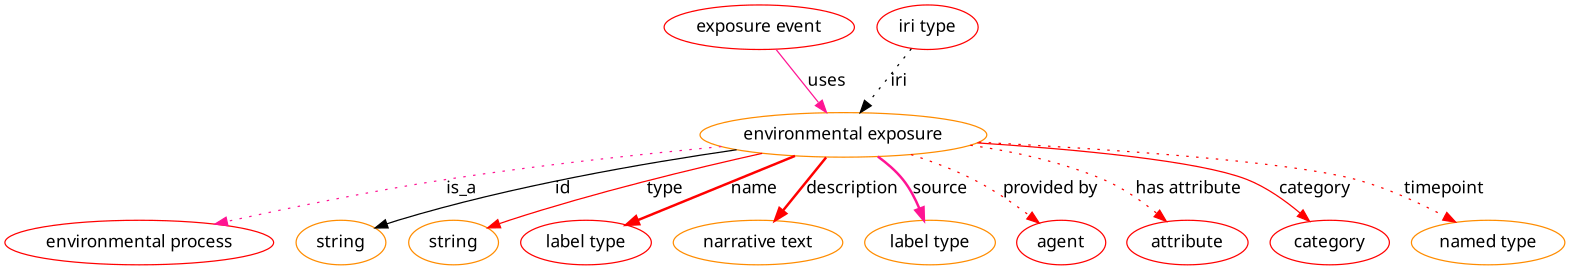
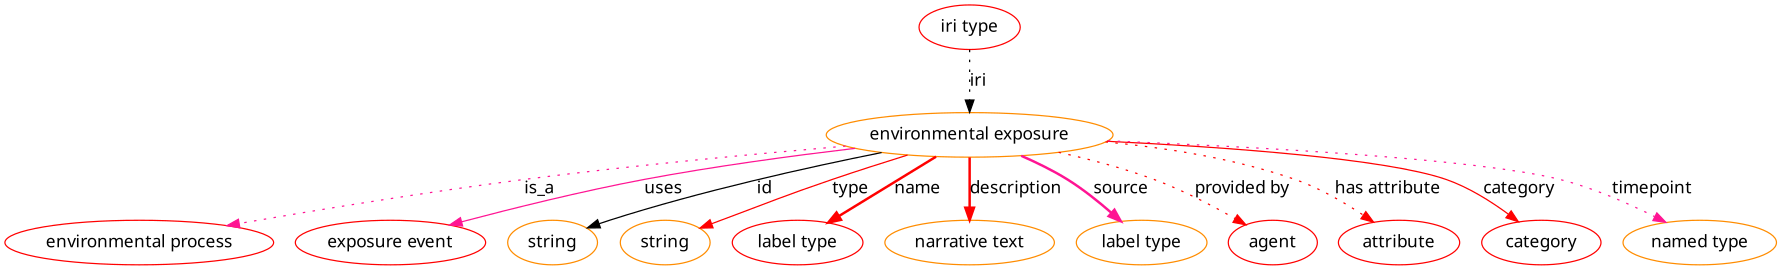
edge "exposure event" -> "environmental exposure": reversed
edge "environmental exposure" -> "named type": color red -> deeppink
